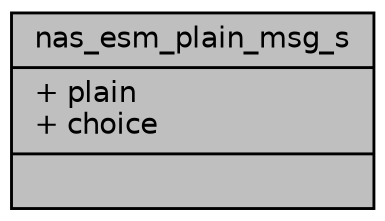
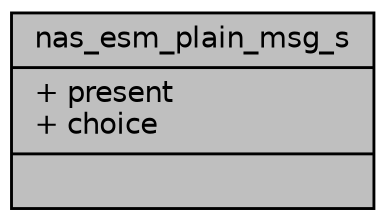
node "nas_esm_plain_msg_s": text "+ plain" -> "+ present"
